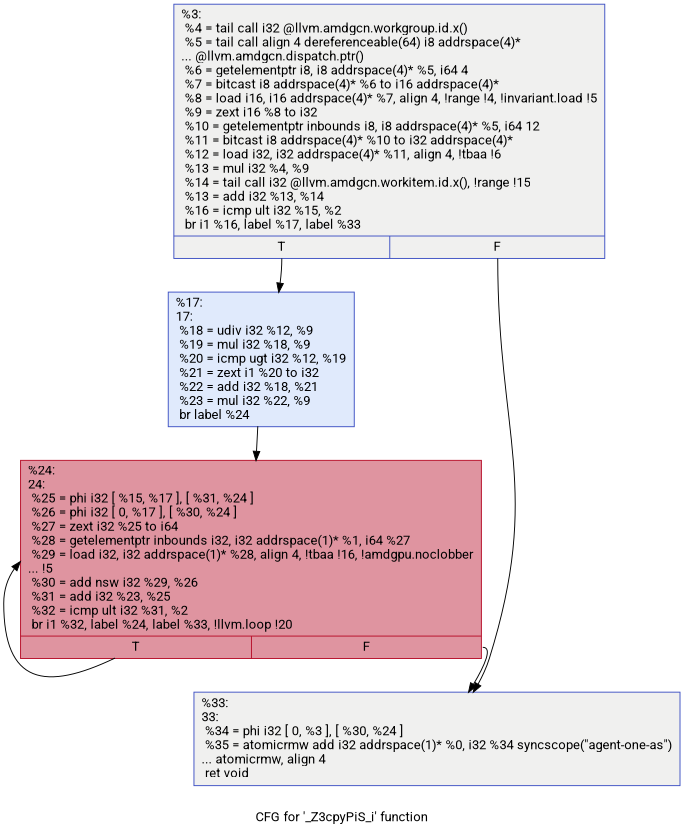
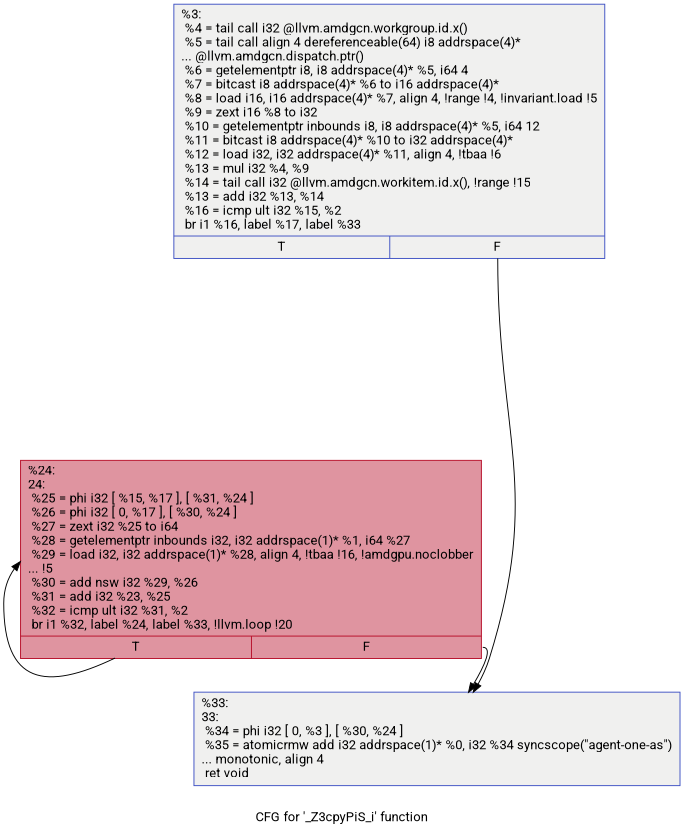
node "%17:": removed
node "%33:": text "... atomicrmw, align 4" -> "... monotonic, align 4"
